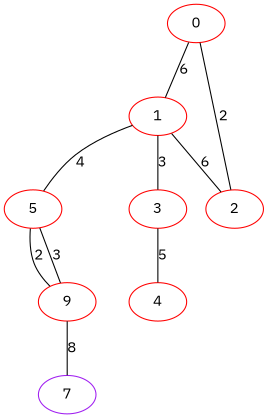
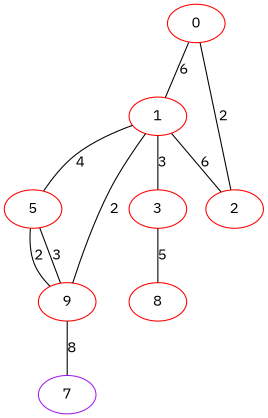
edge "1" -- "9": added, label "2"
node "4": label "4" -> "8"
